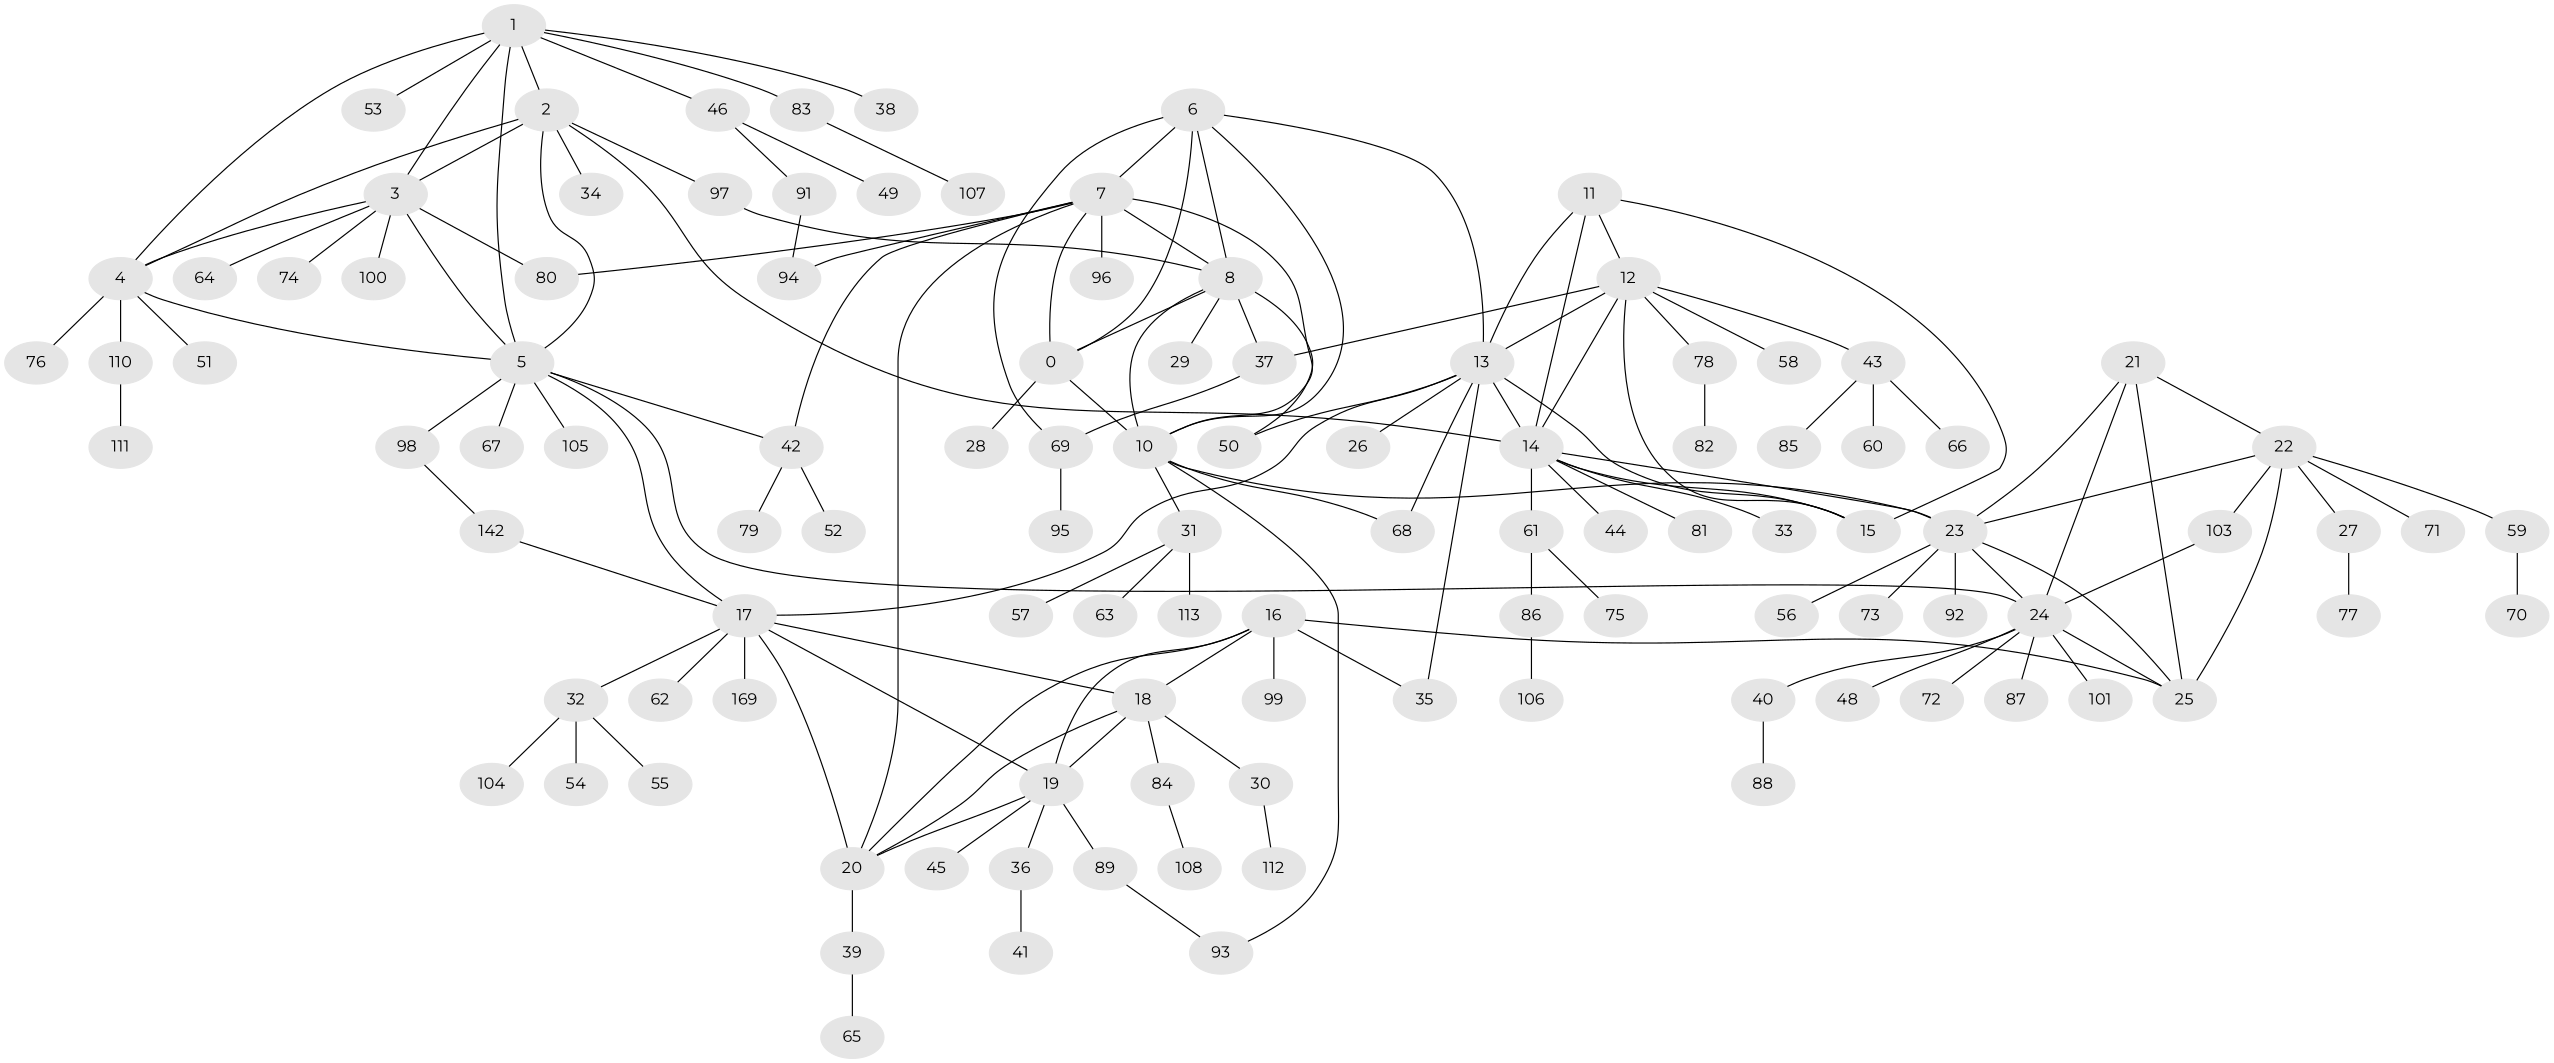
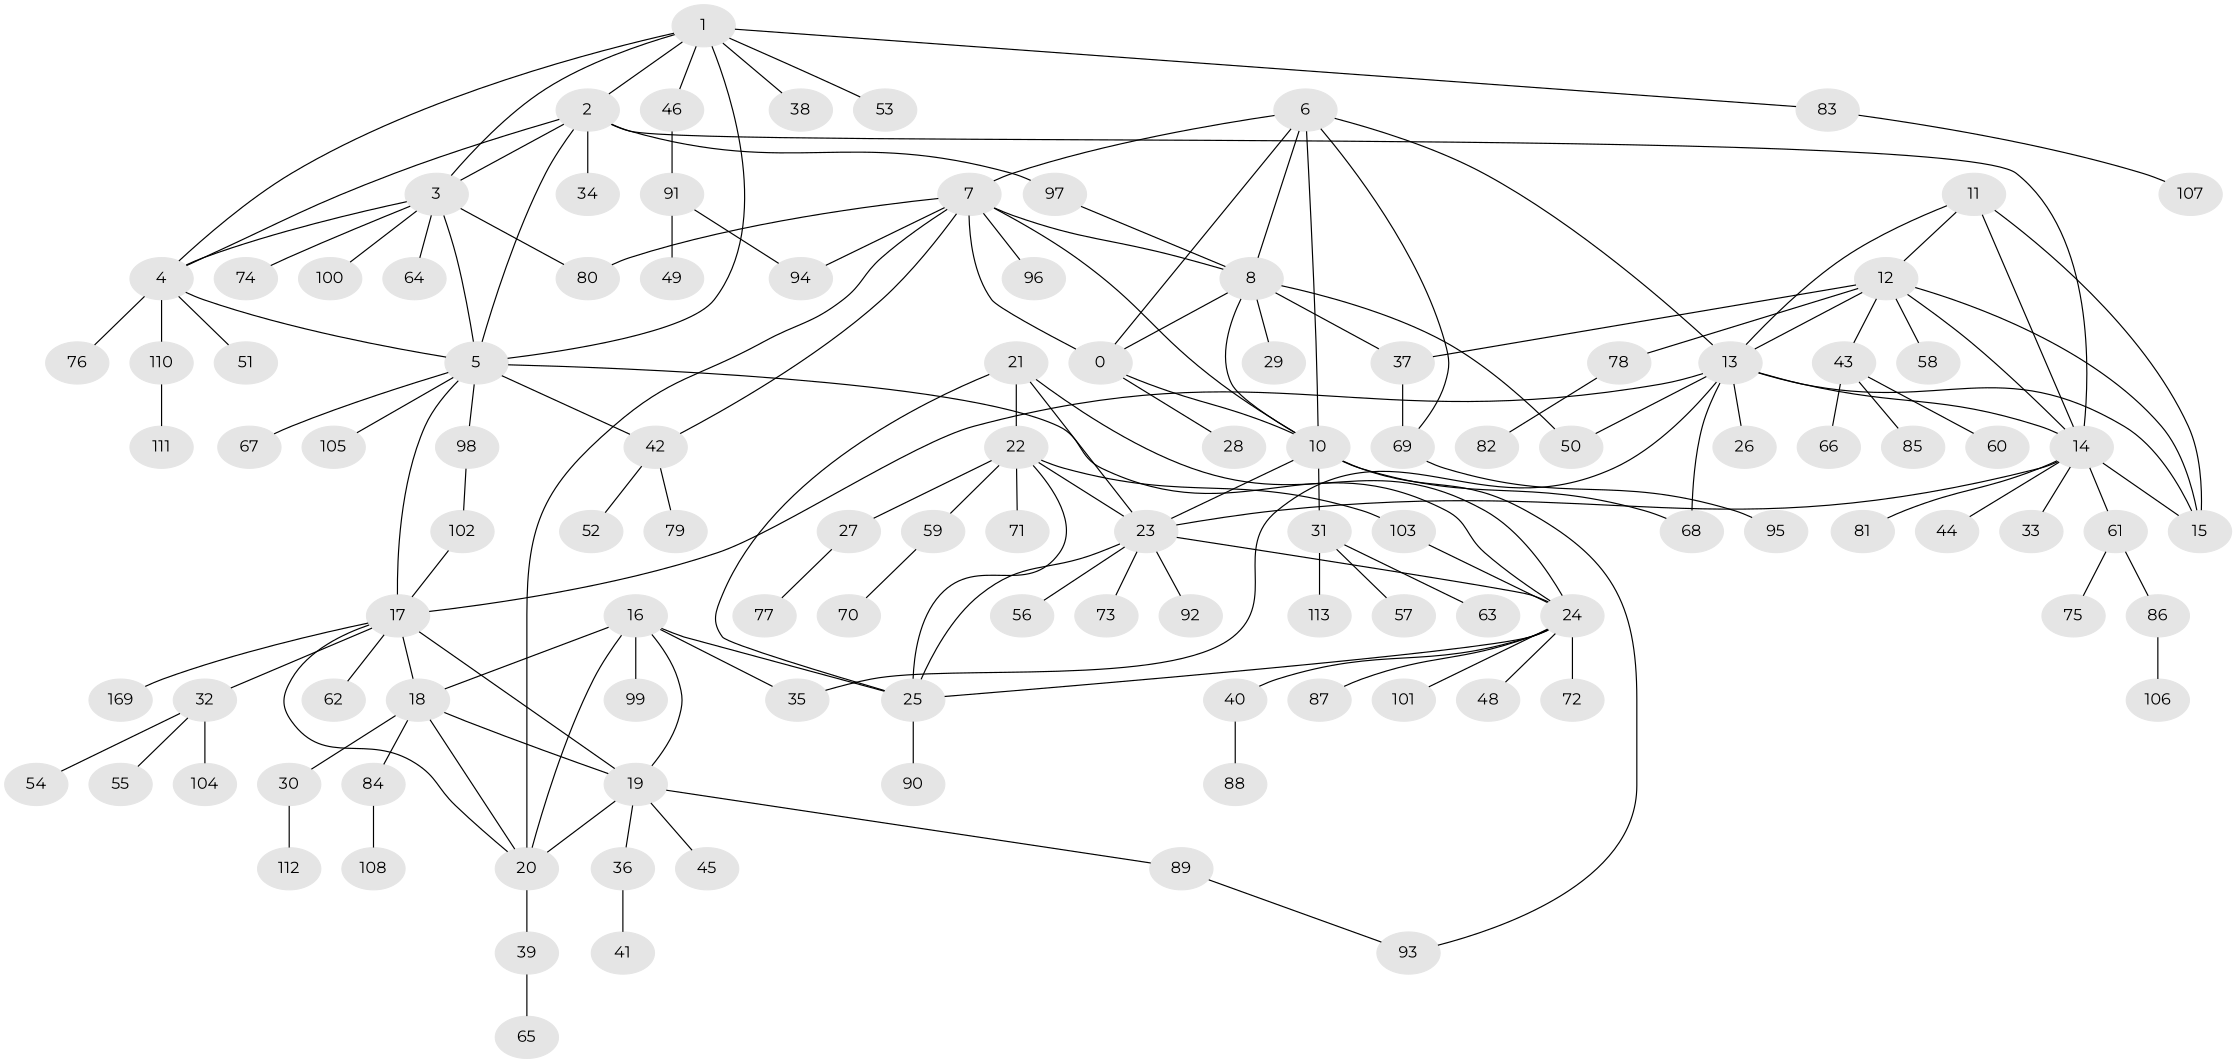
edge "46" -- "49": now "91" -- "49"
node "142": label "142" -> "102"
node "90": added
